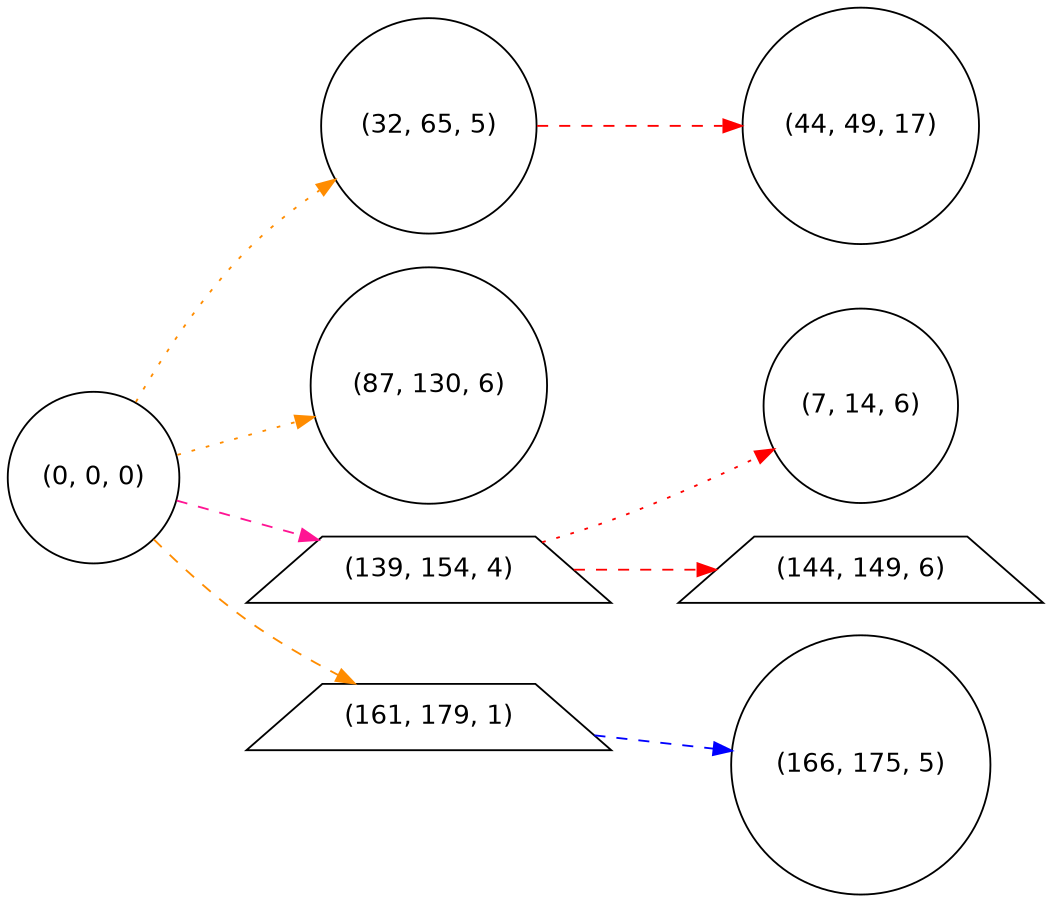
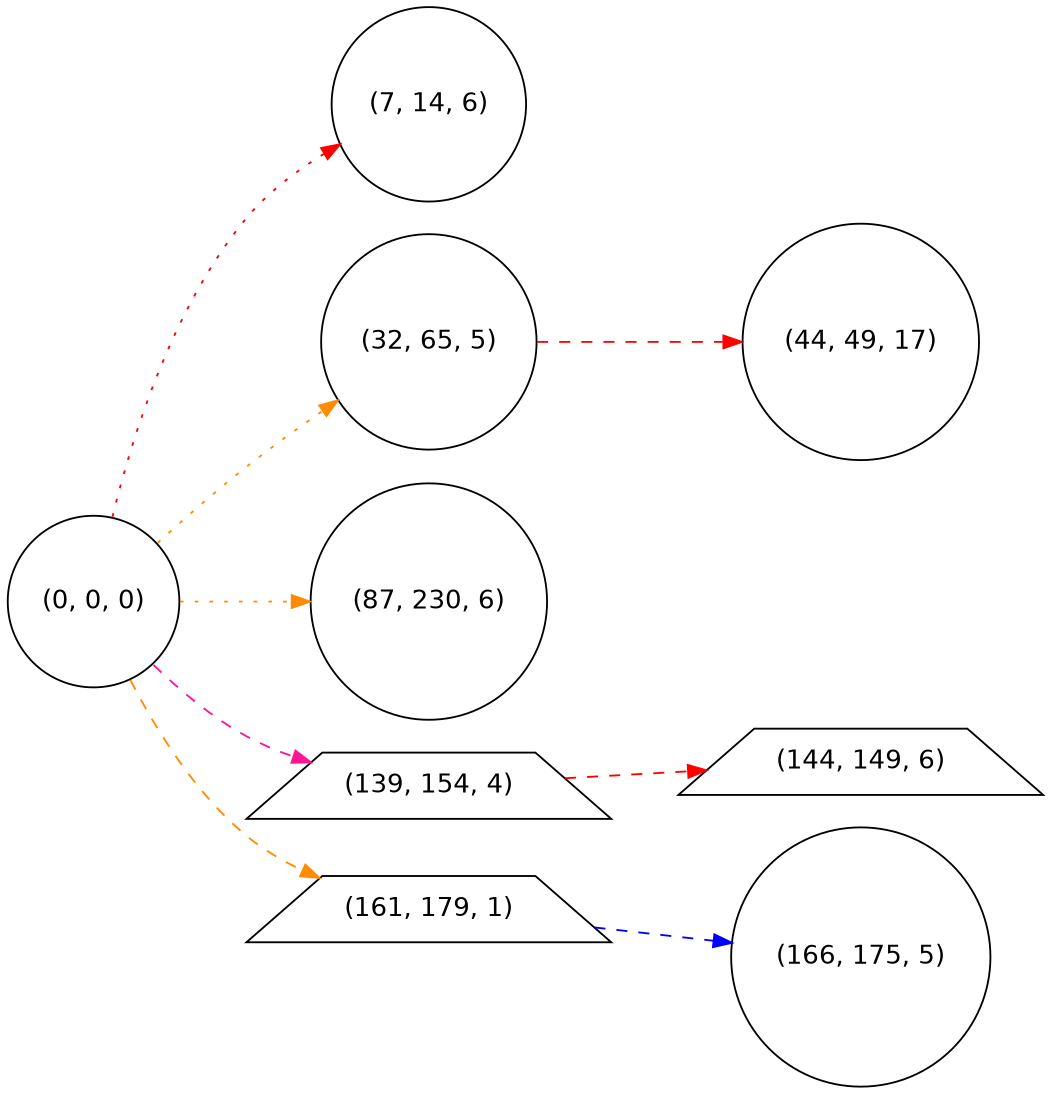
node "(87, 130, 6)": label "(87, 130, 6)" -> "(87, 230, 6)"
edge "(139, 154, 4)" -> "(7, 14, 6)": now "(0, 0, 0)" -> "(7, 14, 6)"
